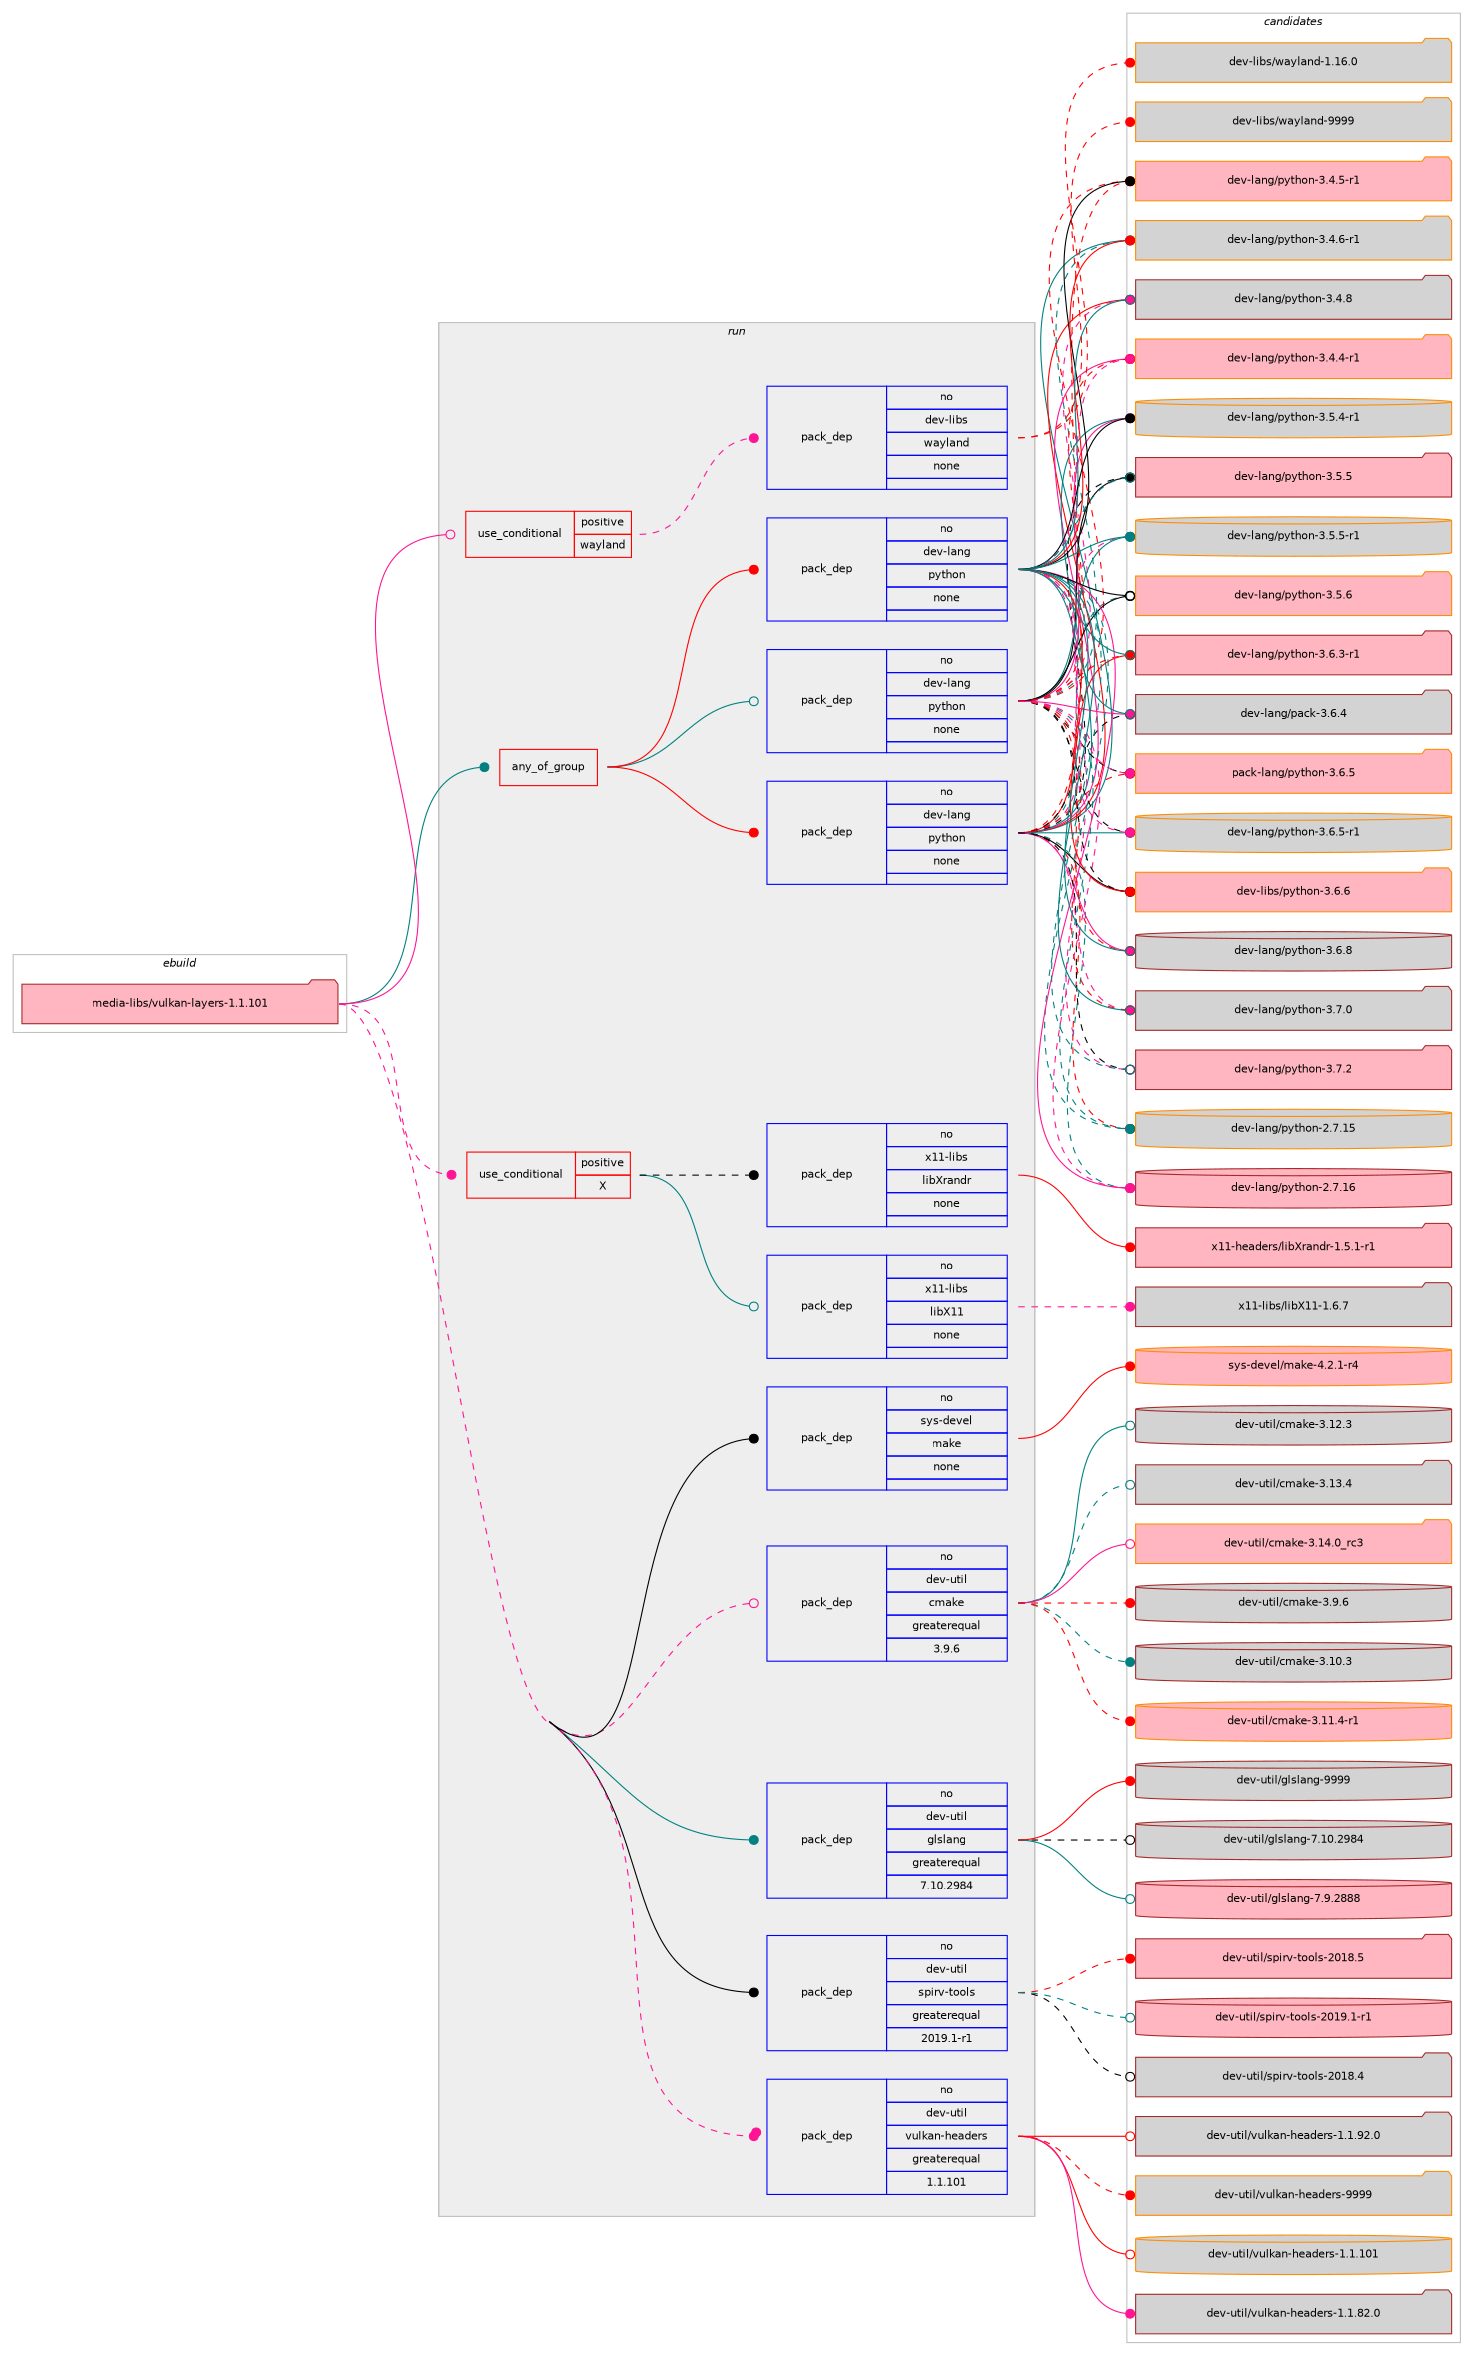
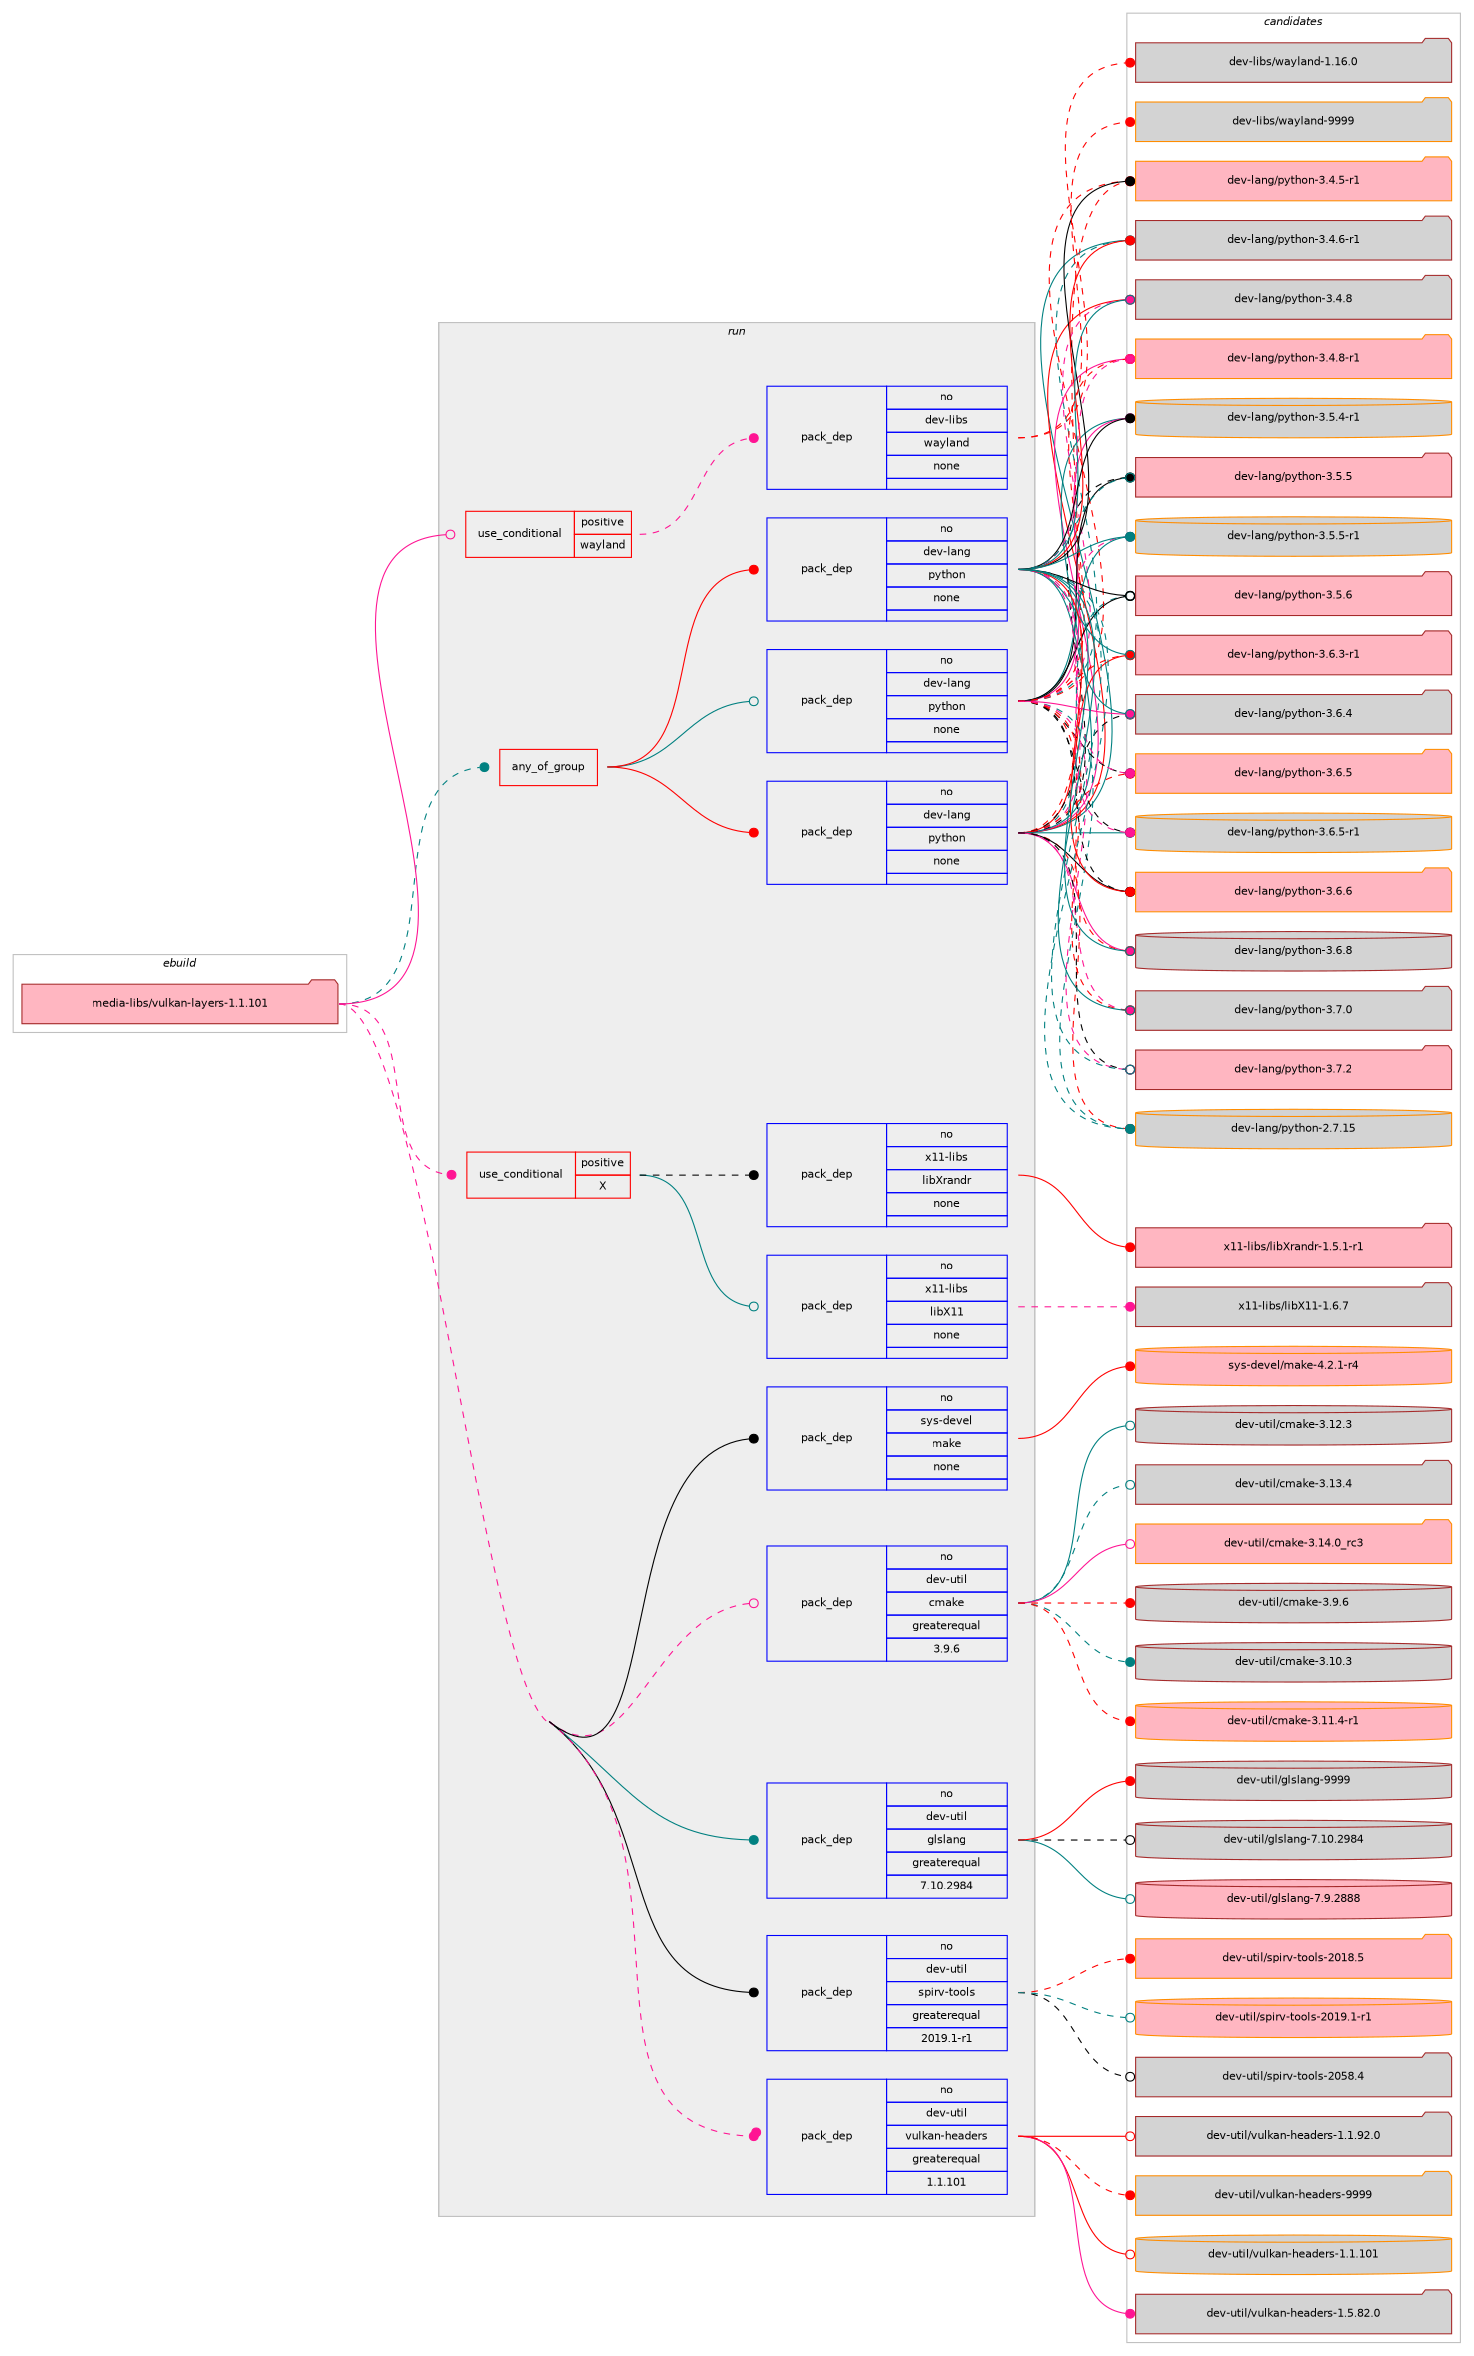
node "dev-libs/wayland-1.16.0": color darkorange -> brown
node "dev-lang/python-3.4.6-r1": color darkorange -> brown
node "dev-lang/python-3.4.4-r1": label "dev-lang/python-3.4.4-r1" -> "dev-lang/python-3.4.8-r1"
node "dev-lang/python-3.5.6": color darkorange -> brown
node "dev-lang/pack-3.6.4": label "dev-lang/pack-3.6.4" -> "dev-lang/python-3.6.4"
node "pack-lang/python-3.6.5": label "pack-lang/python-3.6.5" -> "dev-lang/python-3.6.5"
node "dev-libs/python-3.6.6": label "dev-libs/python-3.6.6" -> "dev-lang/python-3.6.6"
edge "media-libs/vulkan-layers-1.1.101" -> "any_of_group": style solid -> dashed
node "dev-lang/python-2.7.16": removed
node "x11-headers/libXrandr-1.5.1-r1": label "x11-headers/libXrandr-1.5.1-r1" -> "x11-libs/libXrandr-1.5.1-r1"
node "dev-util/spirv-tools-2018.5": color brown -> darkorange
node "dev-util/spirv-tools-2019.1-r1": color brown -> darkorange
node "dev-util/spirv-tools-2018.4": label "dev-util/spirv-tools-2018.4" -> "dev-util/spirv-tools-2058.4"
node "dev-util/vulkan-headers-1.1.82.0": label "dev-util/vulkan-headers-1.1.82.0" -> "dev-util/vulkan-headers-1.5.82.0"
